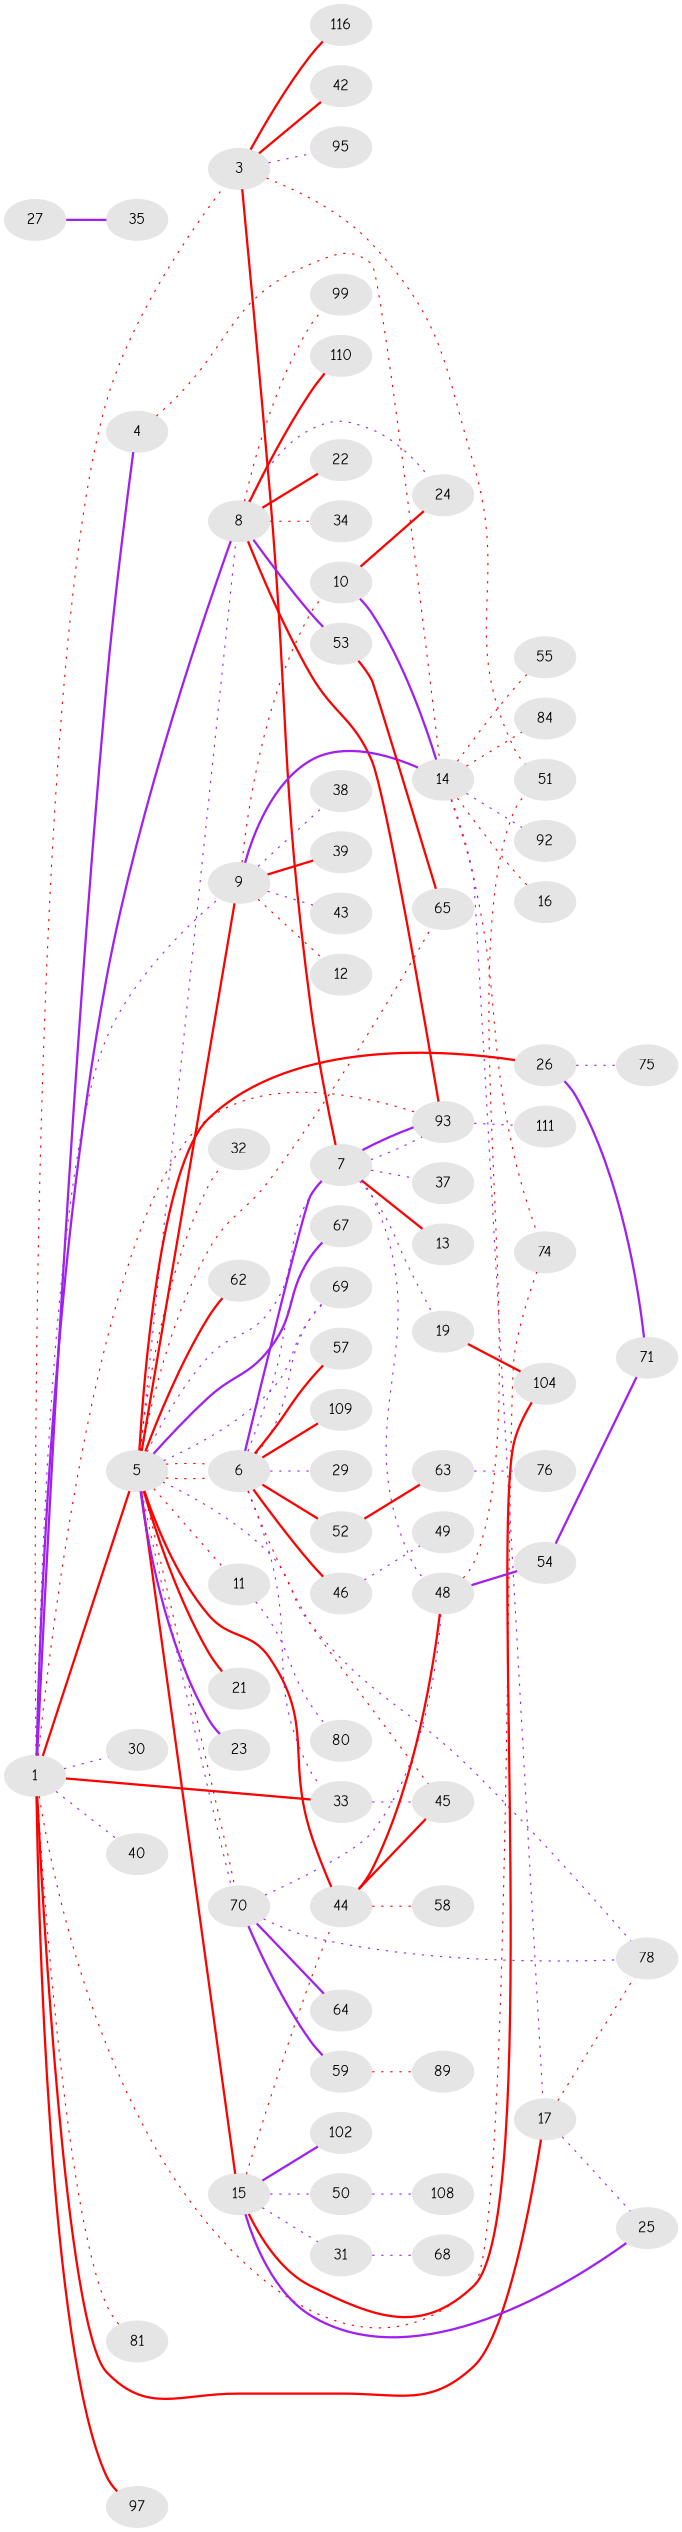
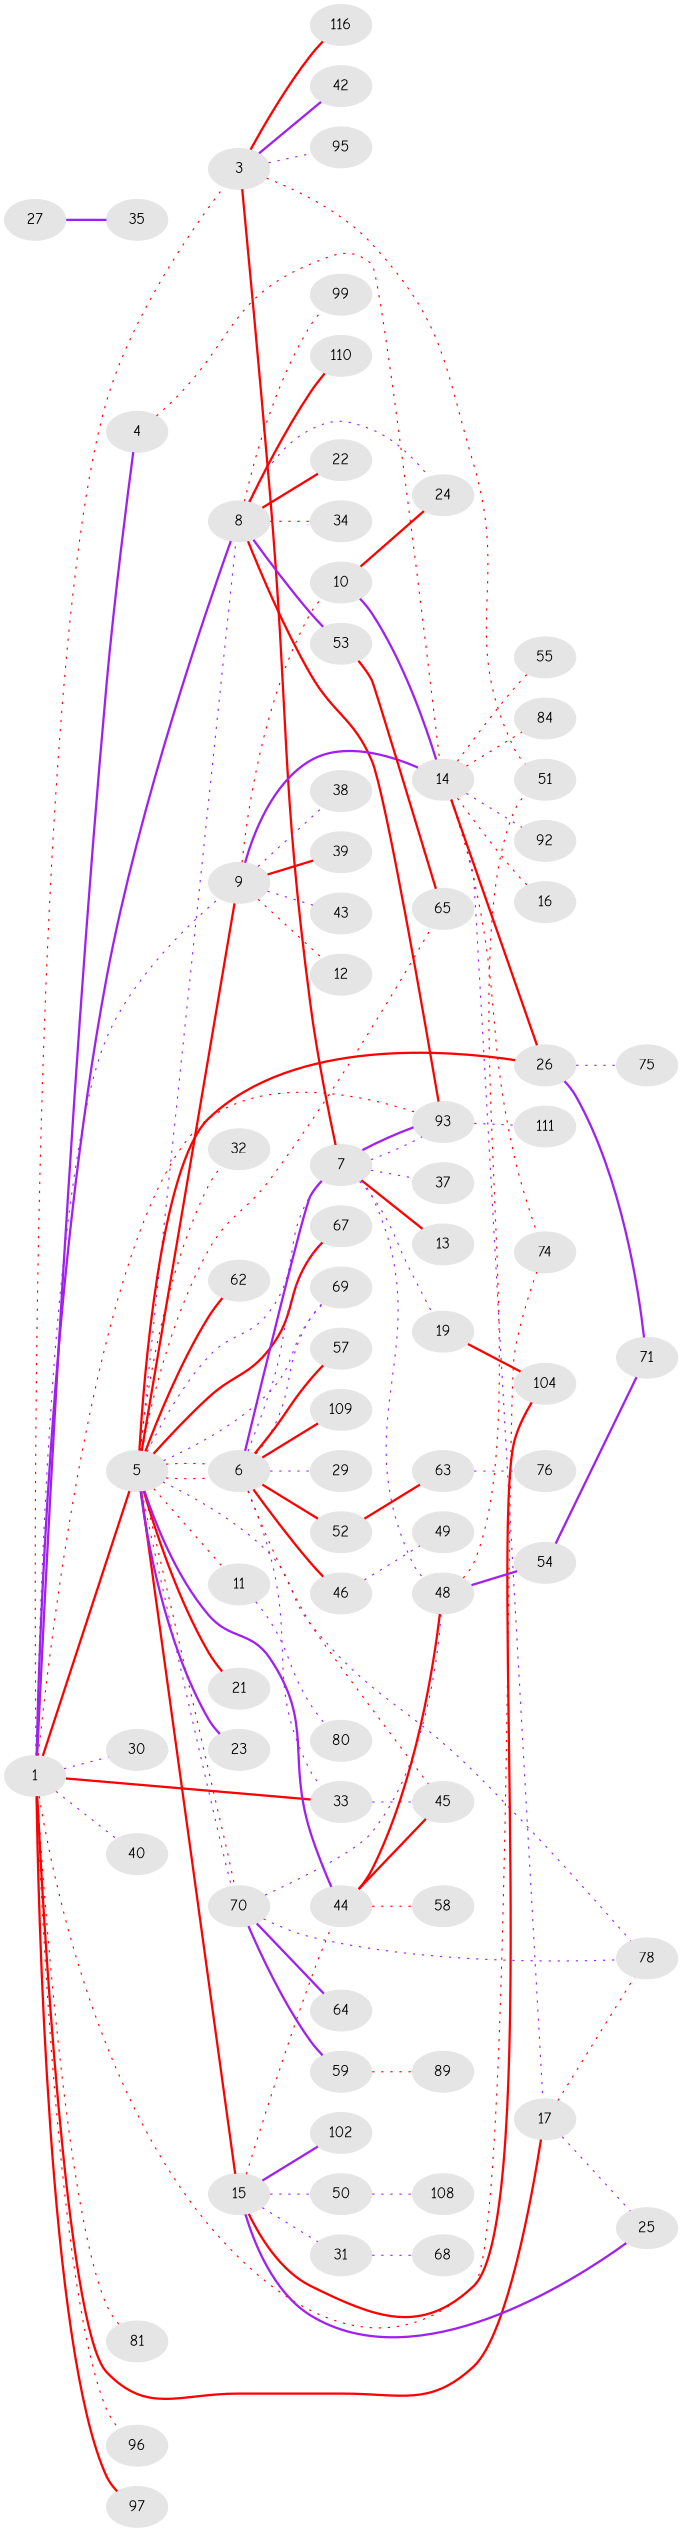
edge "42" -- "3": color red -> purple
edge "14" -- "26": added
edge "67" -- "5": color purple -> red
edge "5" -- "44": color red -> purple
node "96": added
